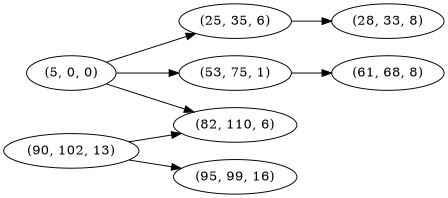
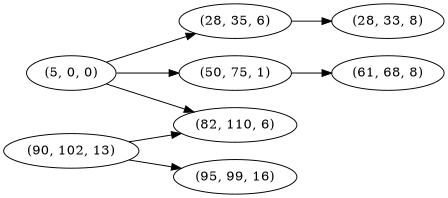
node "(25, 35, 6)": label "(25, 35, 6)" -> "(28, 35, 6)"
node "(53, 75, 1)": label "(53, 75, 1)" -> "(50, 75, 1)"
